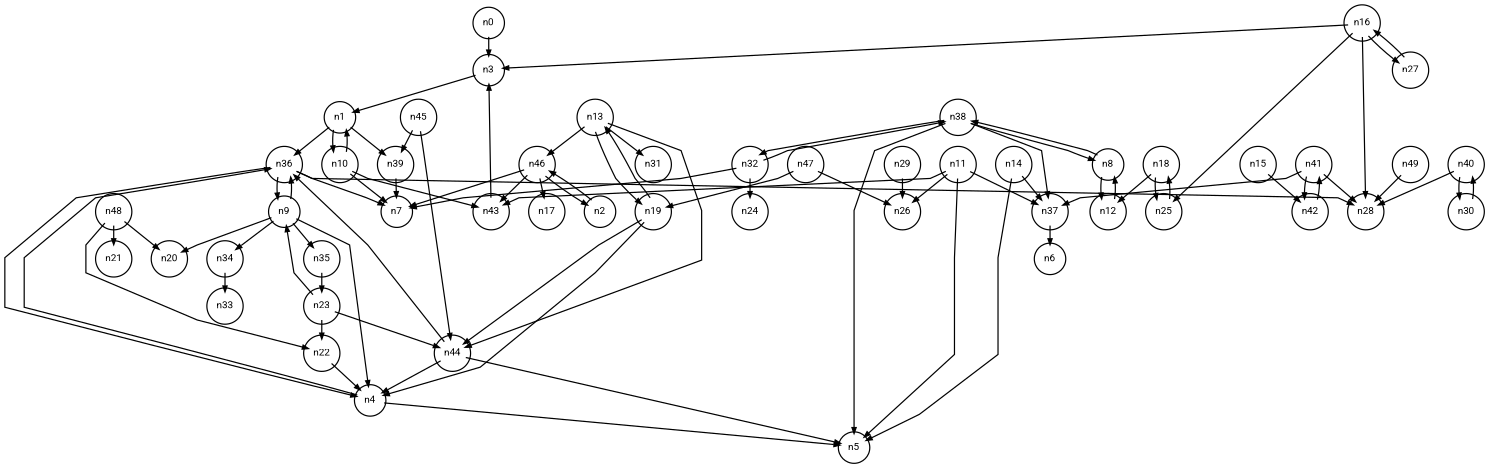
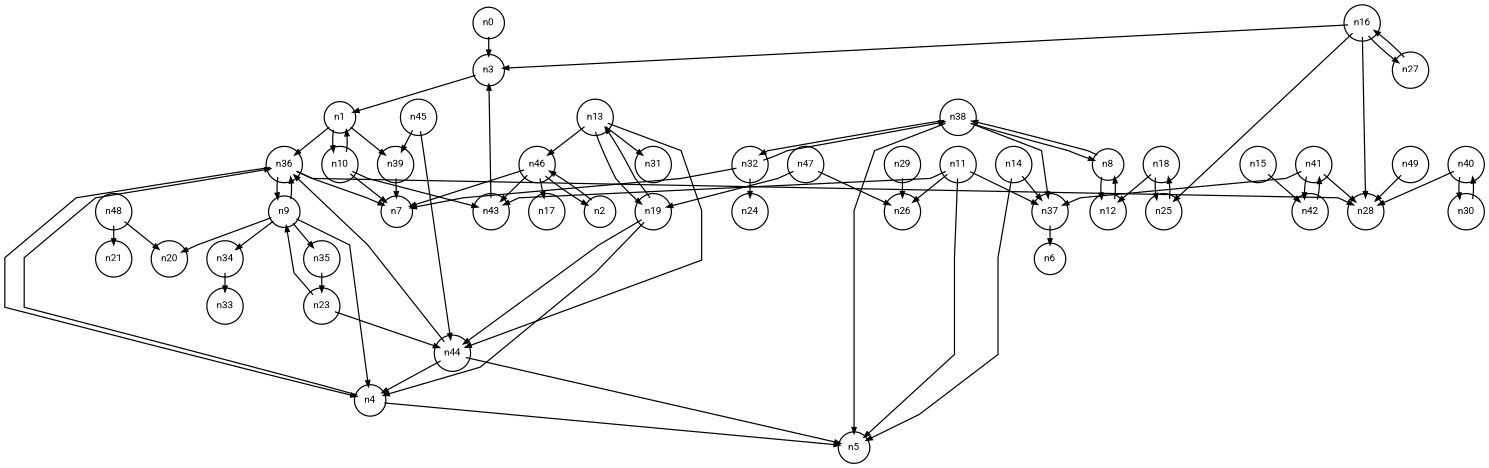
node "n22": removed
